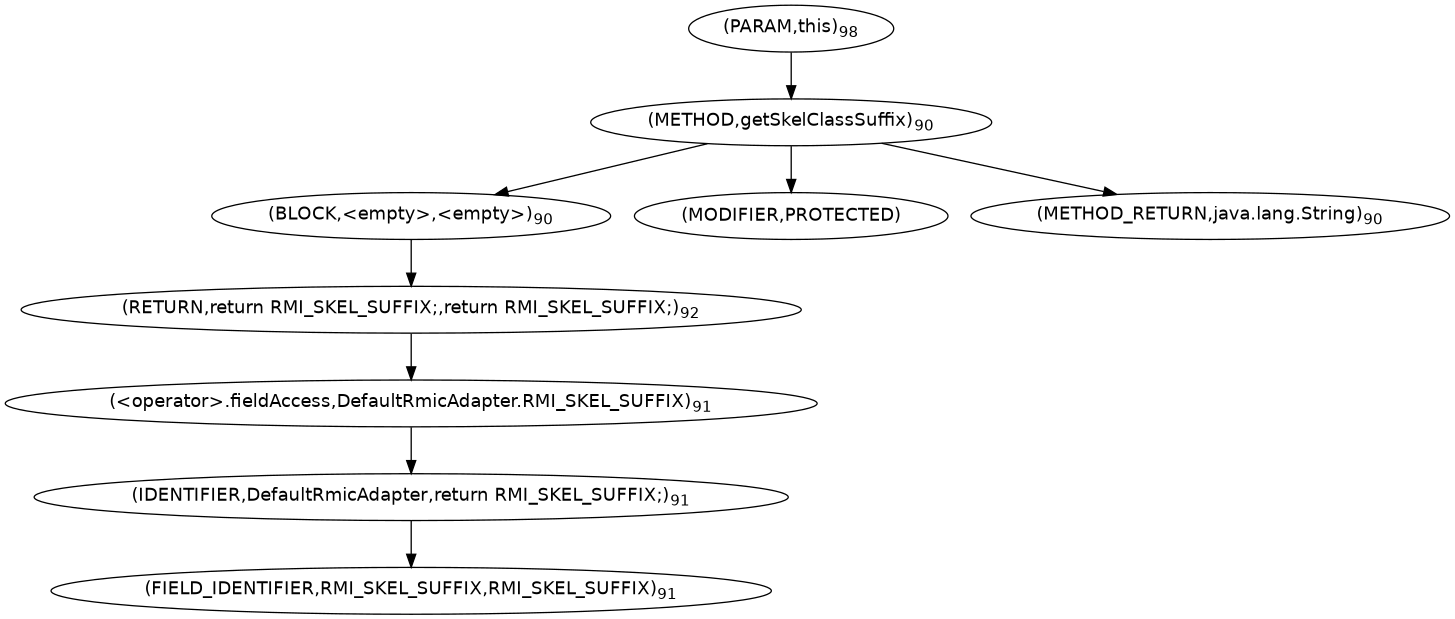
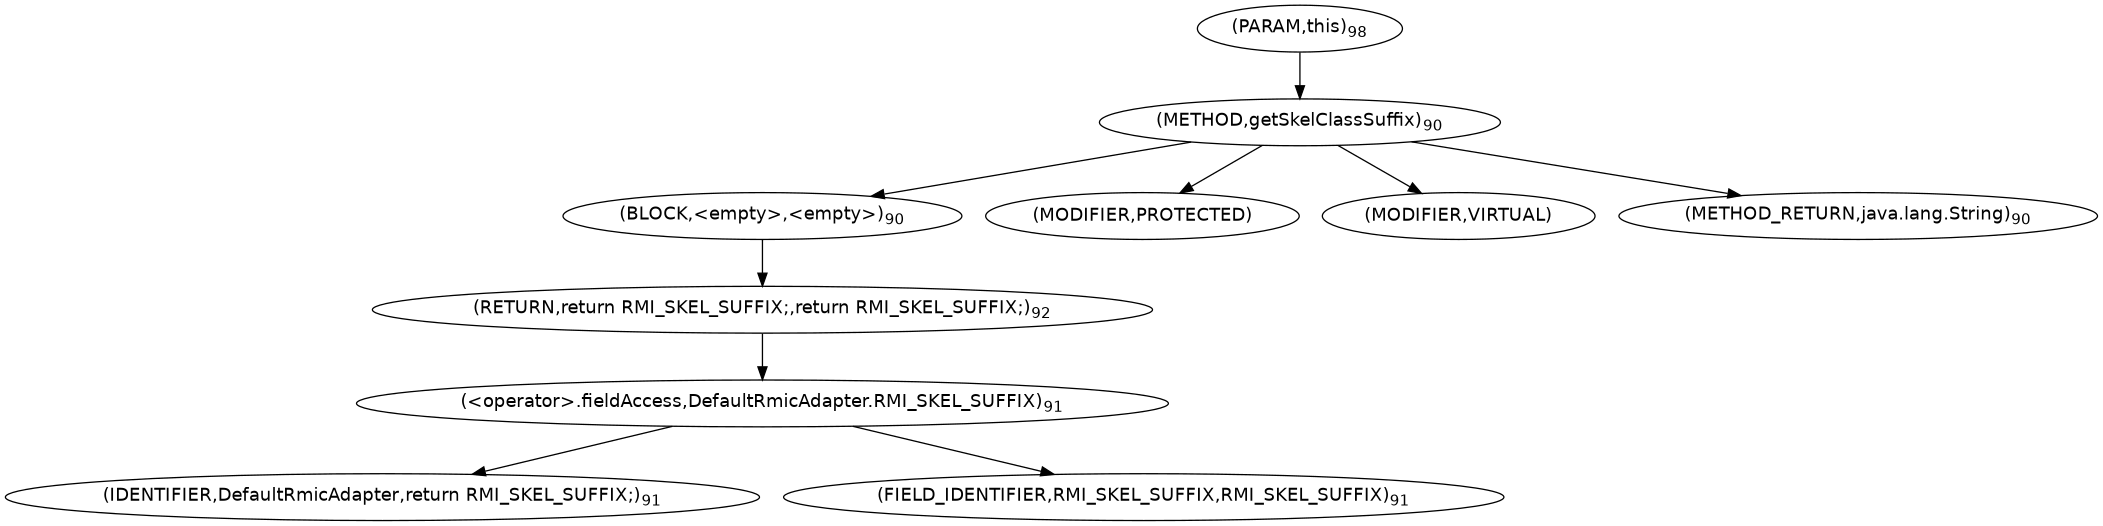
node "(MODIFIER,VIRTUAL)": added
edge "(IDENTIFIER,DefaultRmicAdapter,return RMI_SKEL_SUFFIX;)" -> "(FIELD_IDENTIFIER,RMI_SKEL_SUFFIX,RMI_SKEL_SUFFIX)": now "(<operator>.fieldAccess,DefaultRmicAdapter.RMI_SKEL_SUFFIX)" -> "(FIELD_IDENTIFIER,RMI_SKEL_SUFFIX,RMI_SKEL_SUFFIX)"
